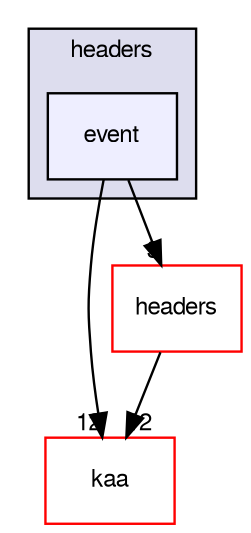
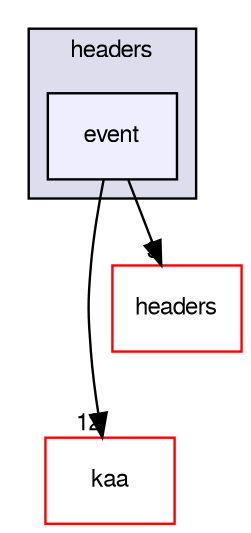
edge "headers" -> "kaa": removed
